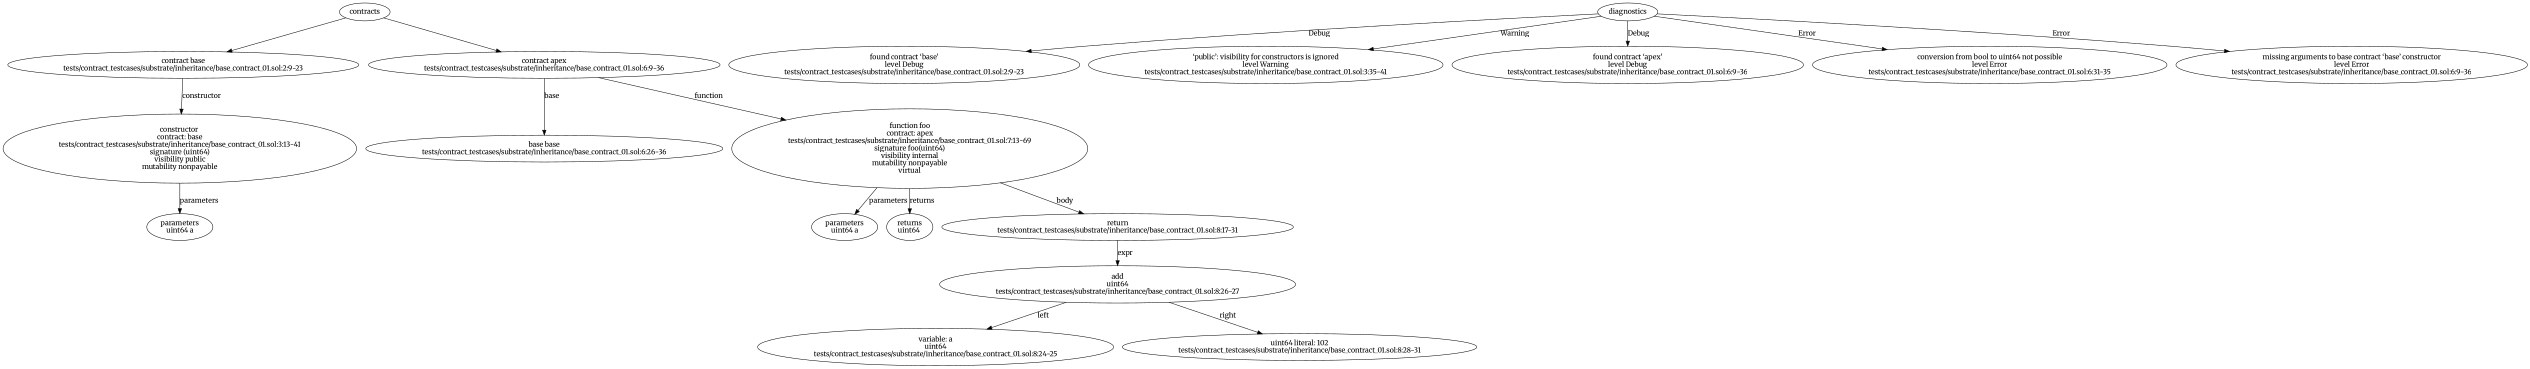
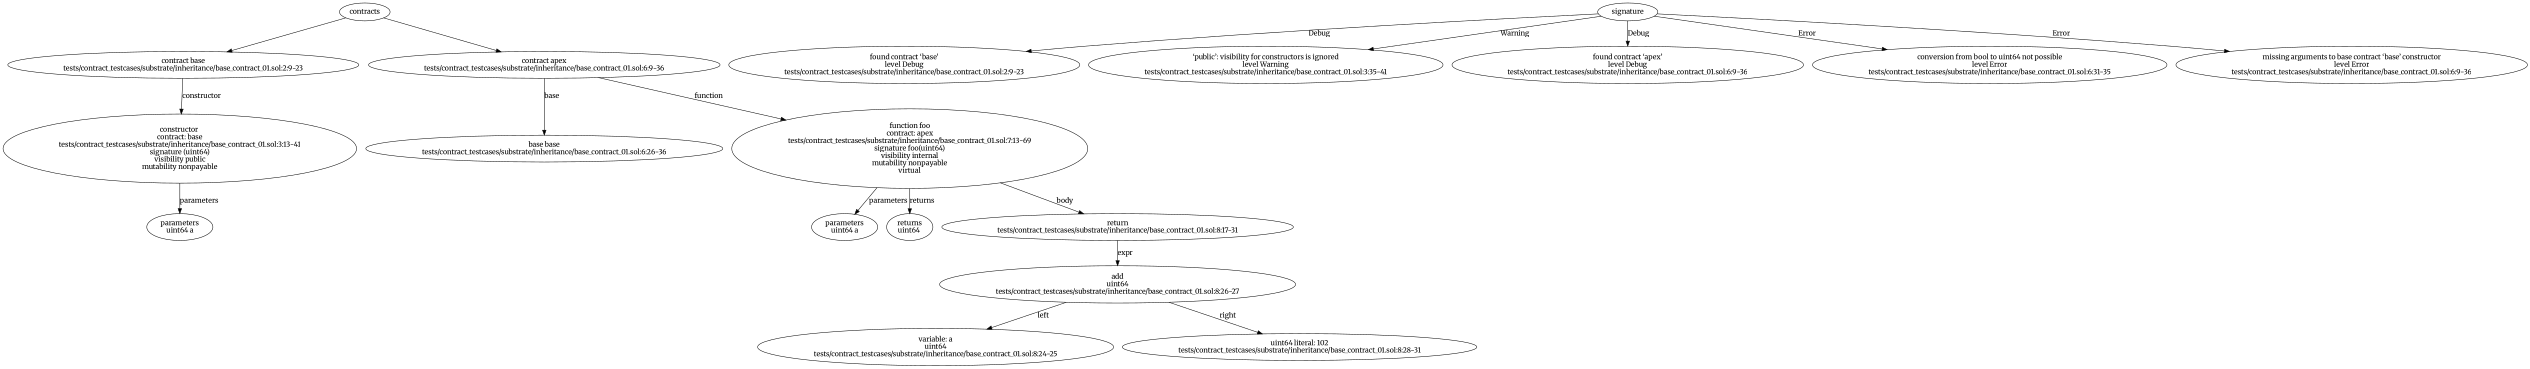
node "diagnostics": label "diagnostics" -> "signature"
